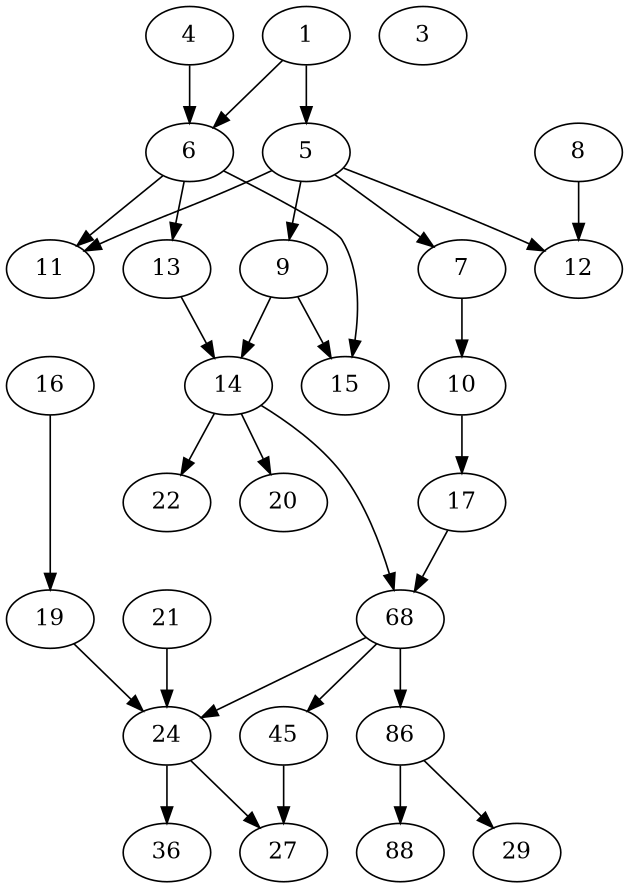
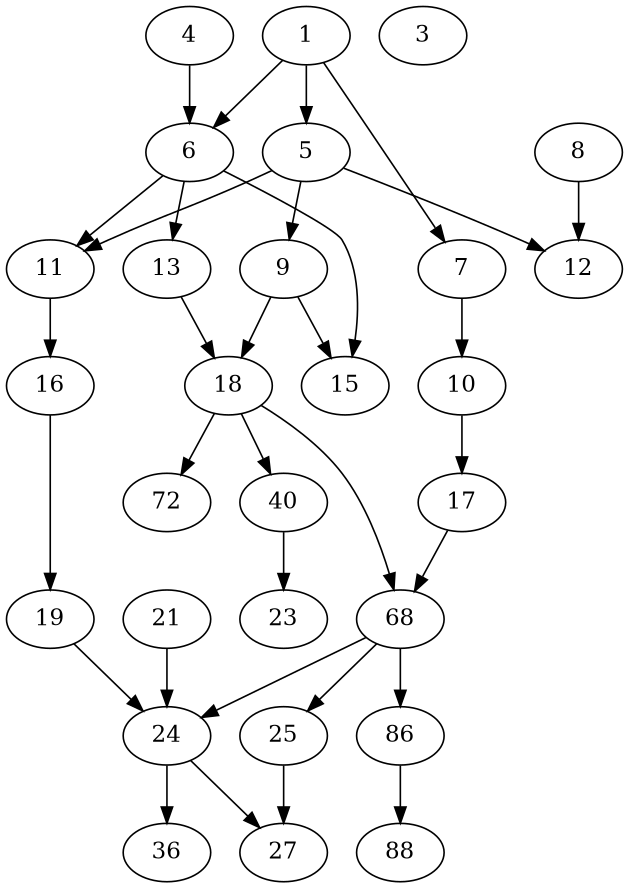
edge "5" -> "7": now "1" -> "7"
edge "11" -> "16": added
node "14": label "14" -> "18"
node "22": label "22" -> "72"
node "20": label "20" -> "40"
node "23": added
node "45": label "45" -> "25"
node "29": removed
